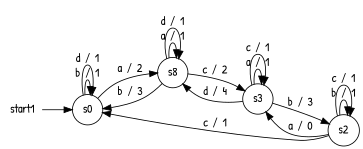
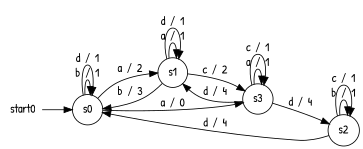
node "s8": label "s8" -> "s1"
edge "s3" -> "s2": label "b  /  3" -> "d  /  4"
node "start1": label "start1" -> "start0"
edge "s2" -> "s0": label "c  /  1" -> "d  /  4"
edge "s2" -> "s3": now "s0" -> "s3"
